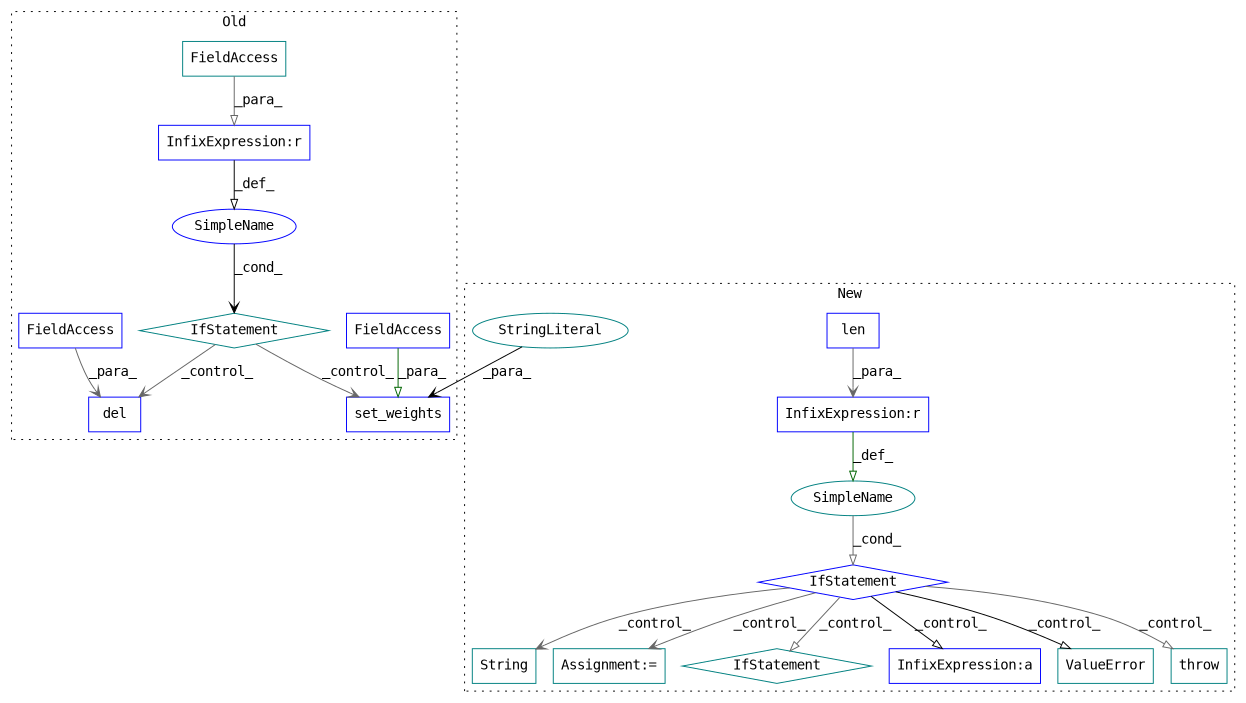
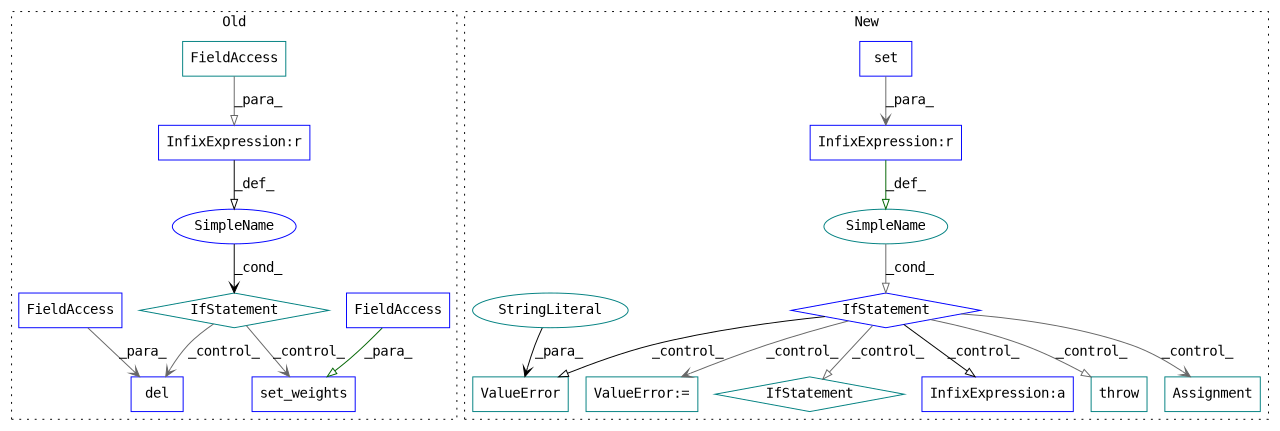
node "len": label "len" -> "set"
edge "StringLiteral" -> "set_weights": now "StringLiteral" -> "ValueError"
node "String": label "String" -> "Assignment"
node "Assignment:=": label "Assignment:=" -> "ValueError:="
